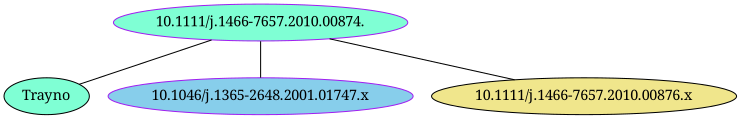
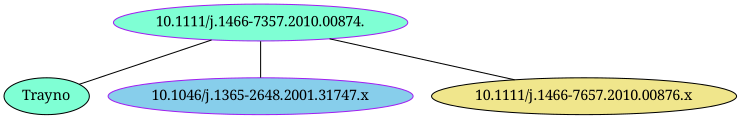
node "10.1111/j.1466-7657.2010.00874.": label "10.1111/j.1466-7657.2010.00874." -> "10.1111/j.1466-7357.2010.00874."
node "10.1046/j.1365-2648.2001.01747.x": label "10.1046/j.1365-2648.2001.01747.x" -> "10.1046/j.1365-2648.2001.31747.x"
